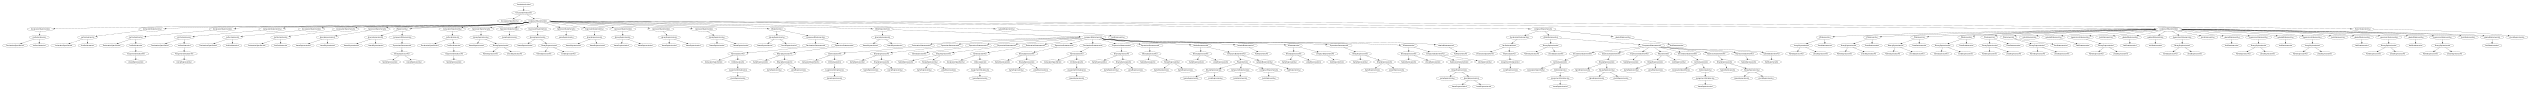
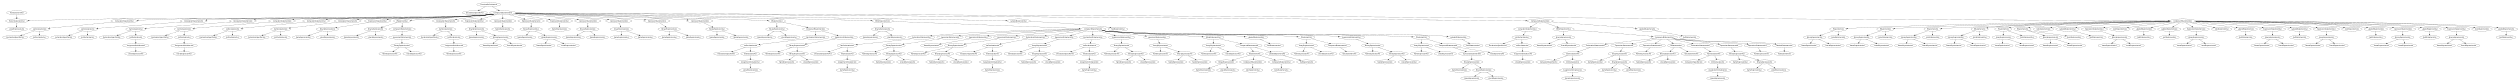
edge "TranslationUnitAst" -> "FunctionDefinitionAst": now "TranslationUnitAst" -> "ReturnStatementAst"
